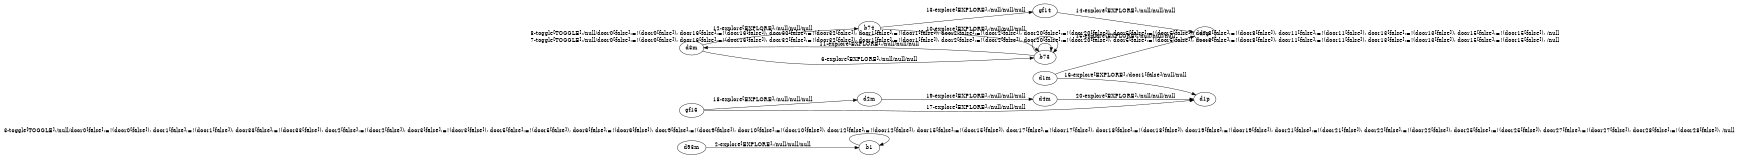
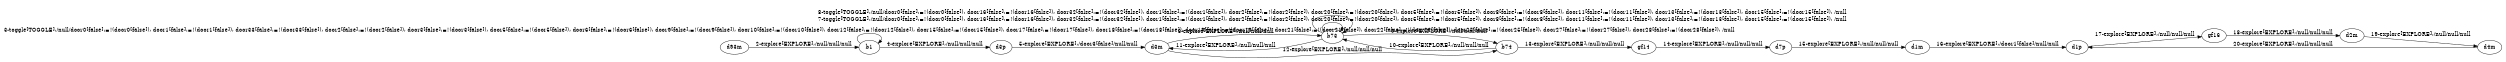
edge "b73" -> "b74": added, label "9-explore[EXPLORE];/null/null/null"
node "d3p": added
edge "d1m" -> "d7p": reversed
edge "gf16" -> "d1p": reversed
